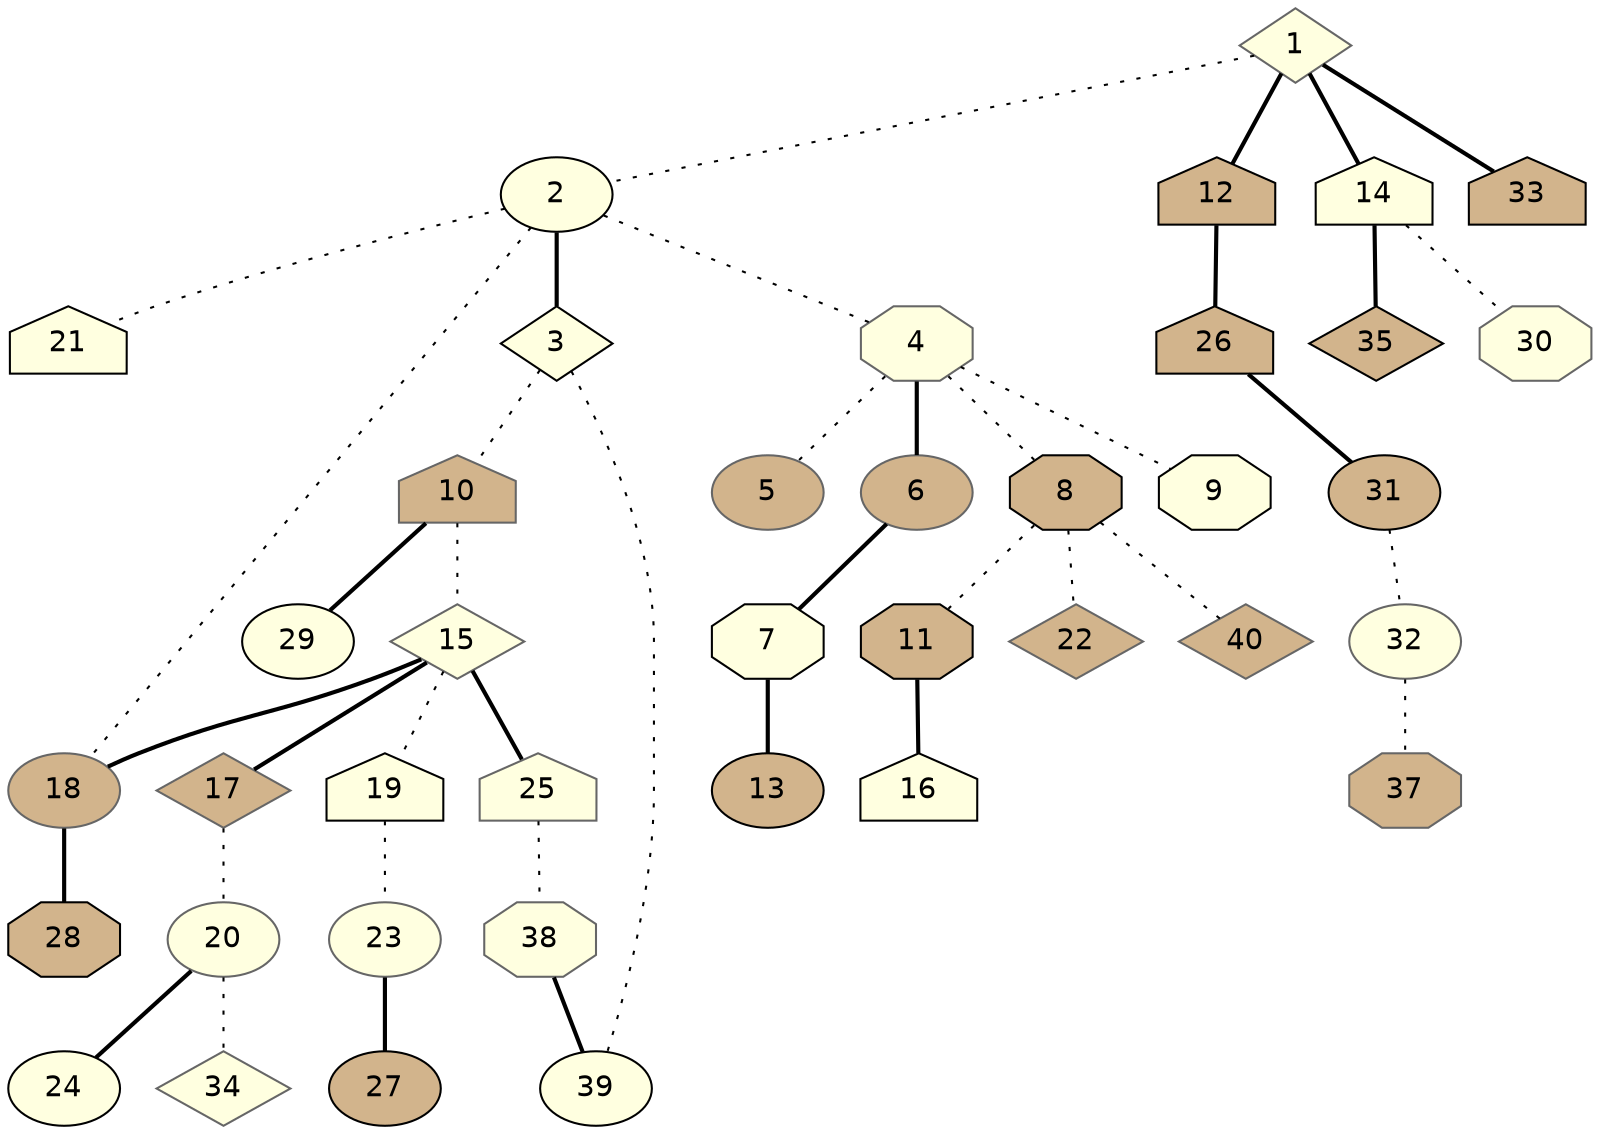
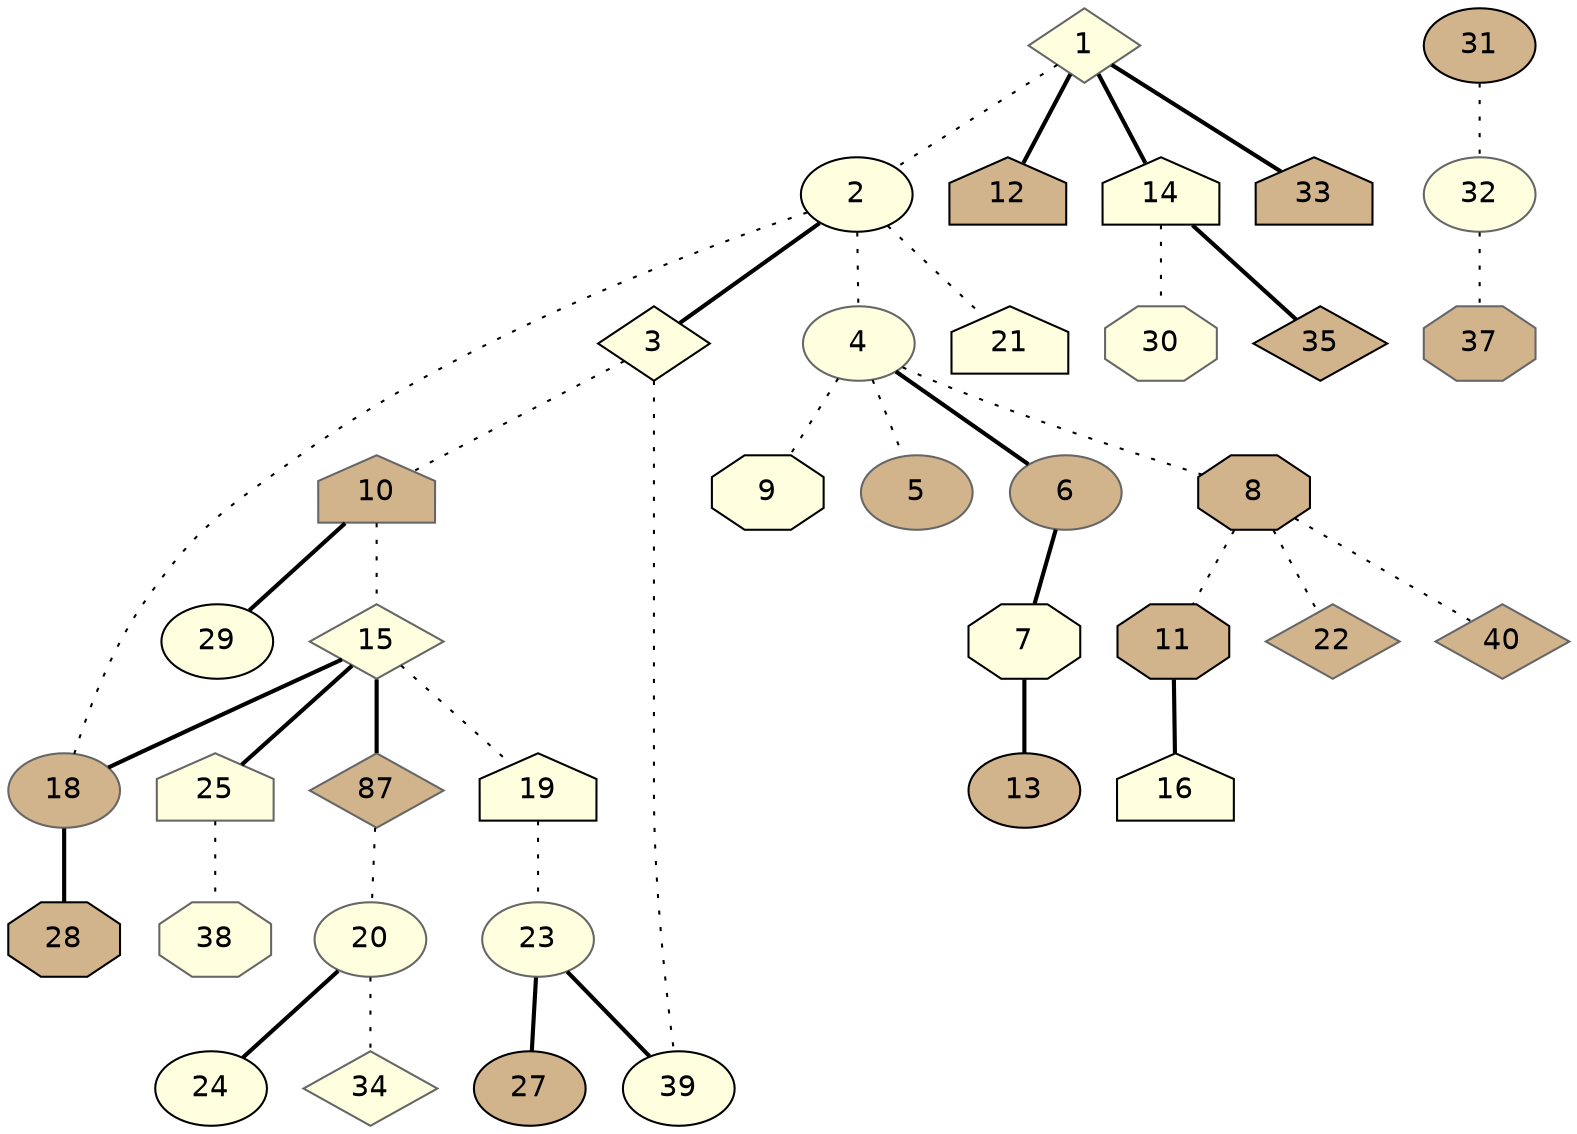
node "4": shape octagon -> ellipse
node "26": removed
node "17": label "17" -> "87"
edge "38" -- "39": now "23" -- "39"
